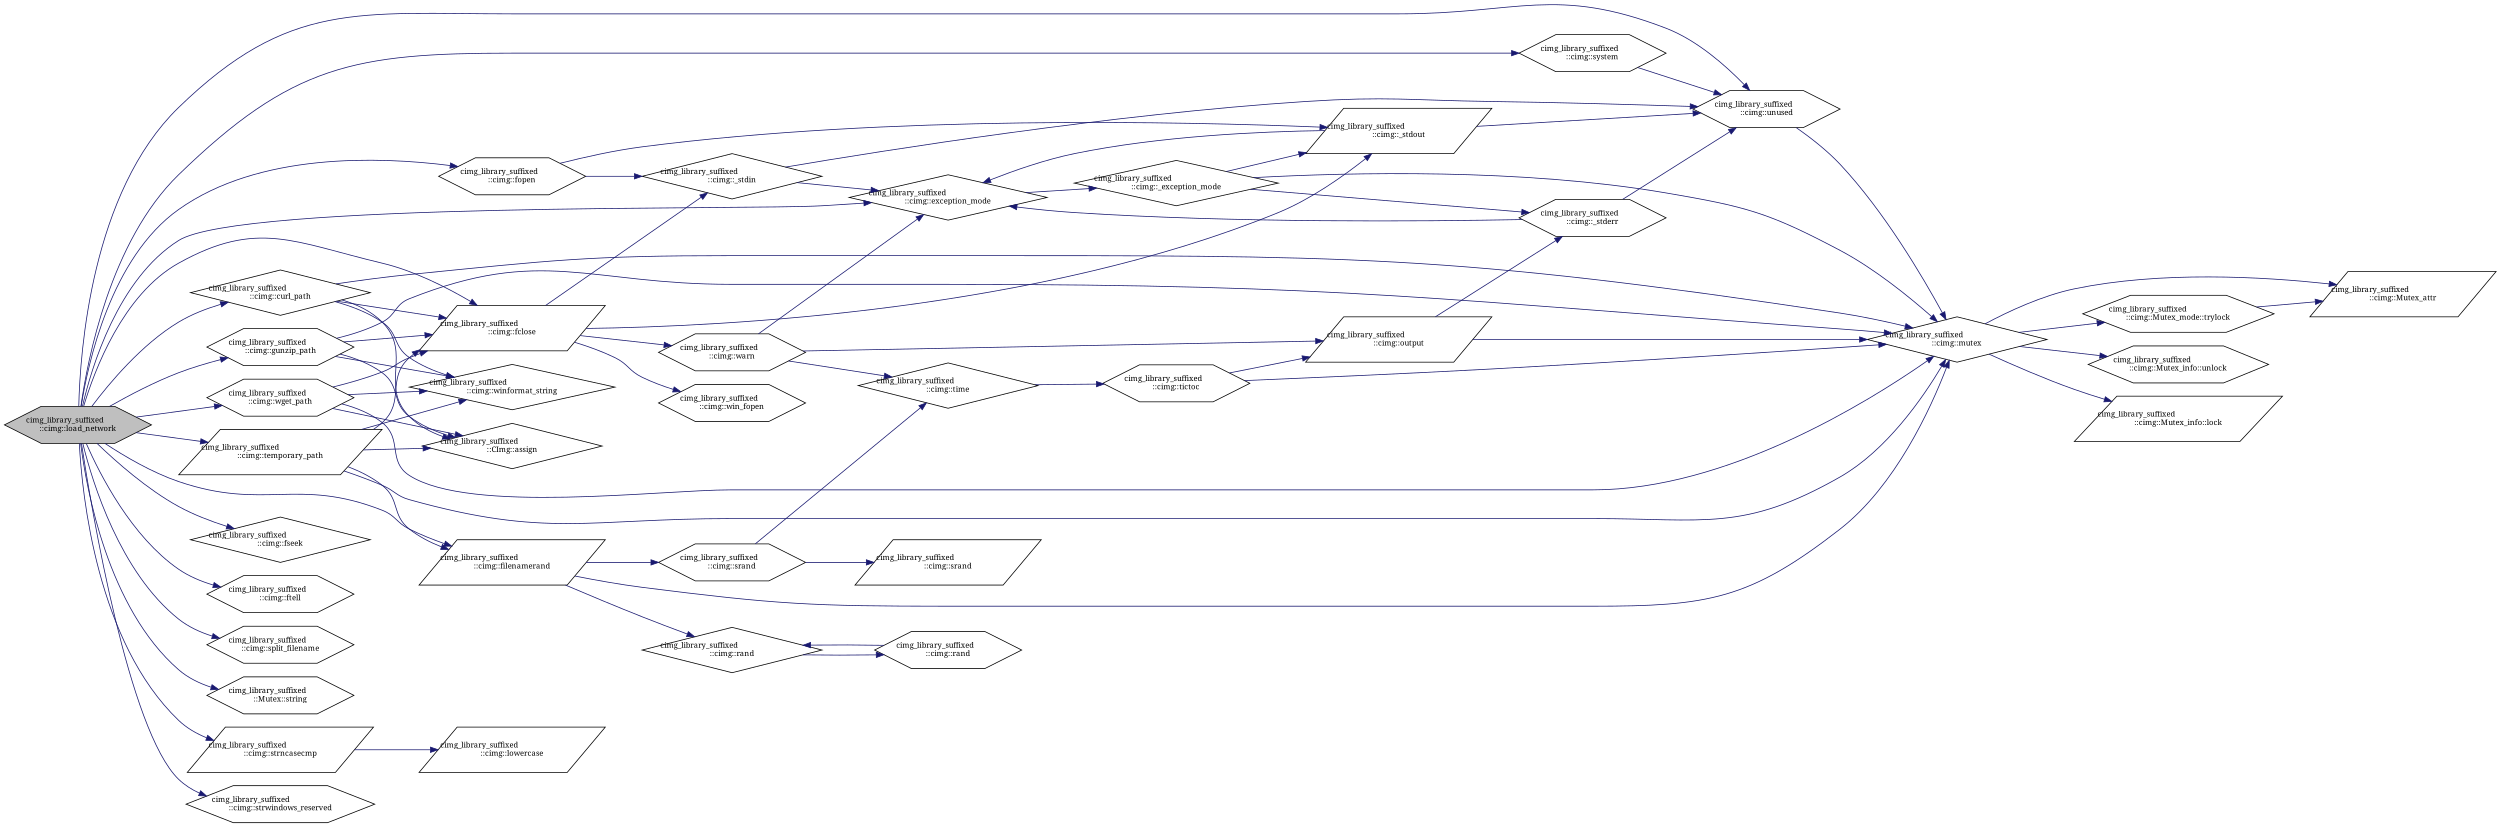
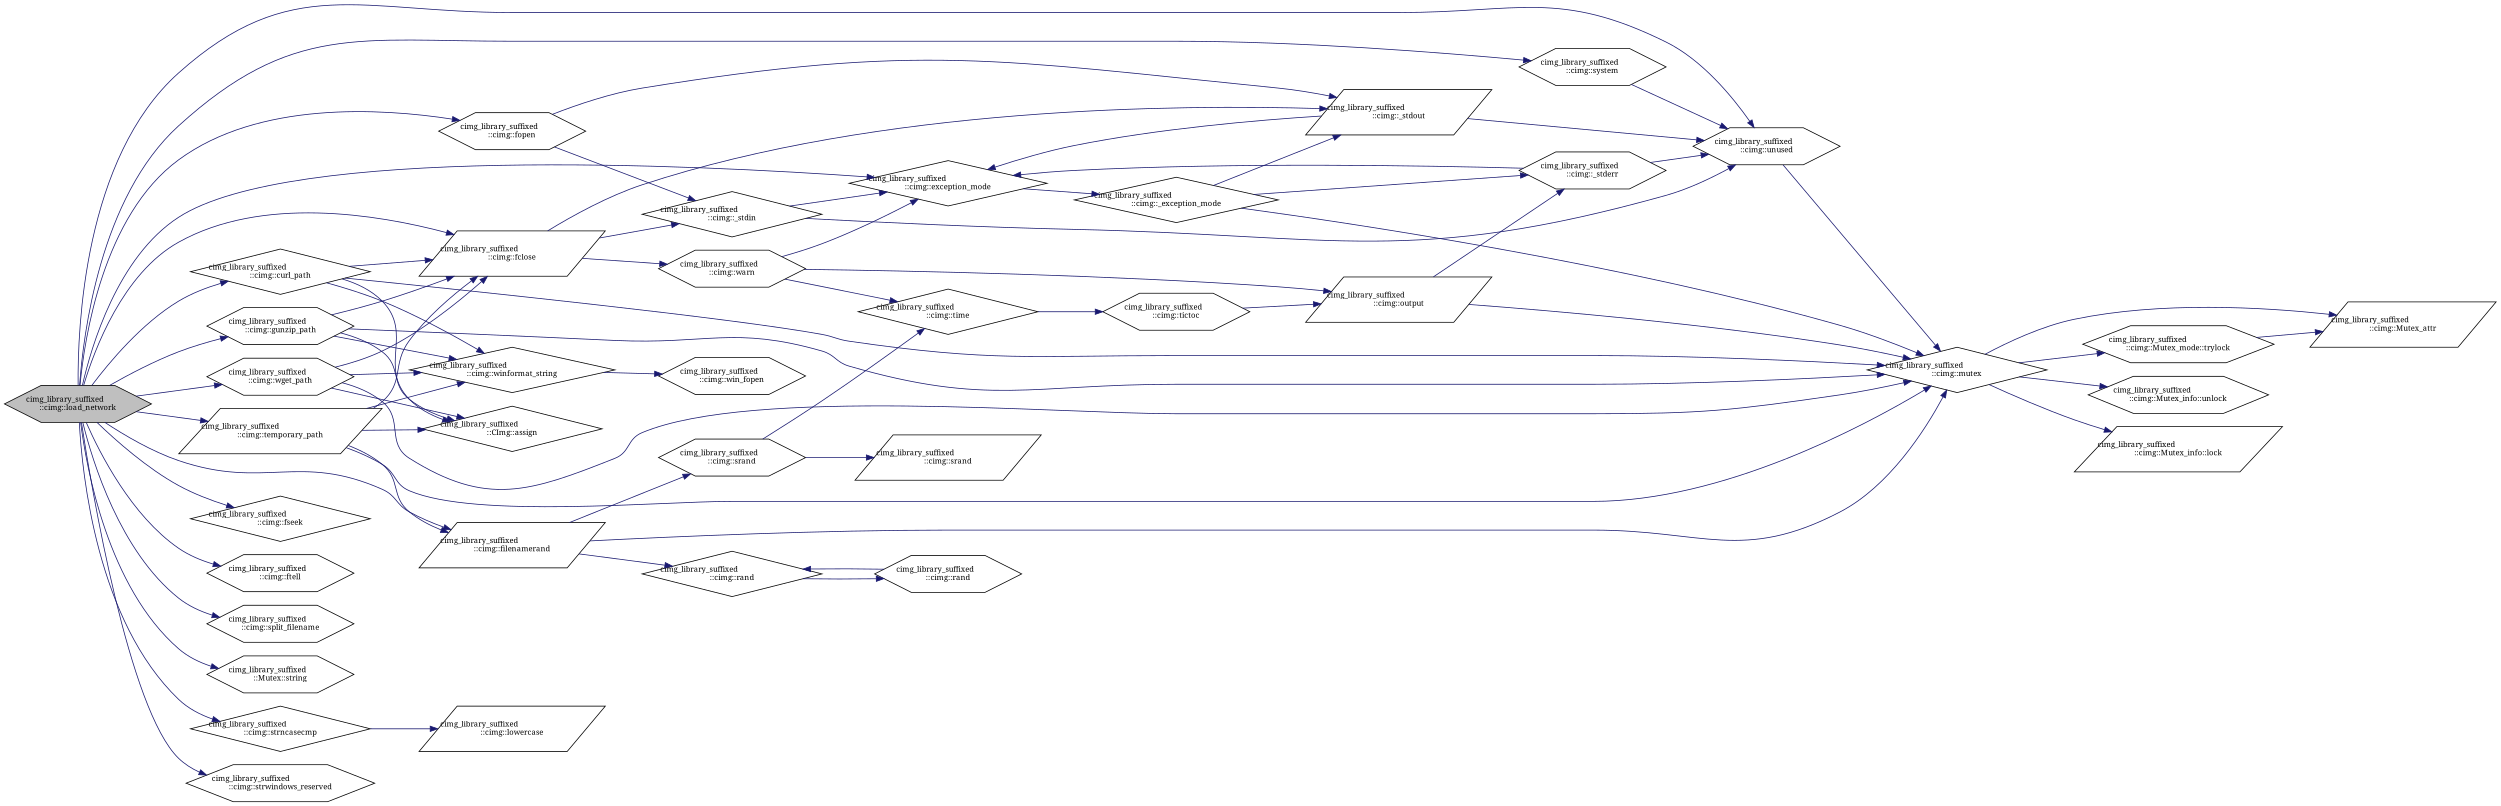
edge "cimg_library_suffixed ::cimg::fclose" -> "cimg_library_suffixed ::cimg::win_fopen": now "cimg_library_suffixed ::cimg::winformat_string" -> "cimg_library_suffixed ::cimg::win_fopen"
edge "cimg_library_suffixed ::cimg::tictoc" -> "cimg_library_suffixed ::cimg::mutex": removed
node "cimg_library_suffixed ::cimg::strncasecmp": shape parallelogram -> diamond
